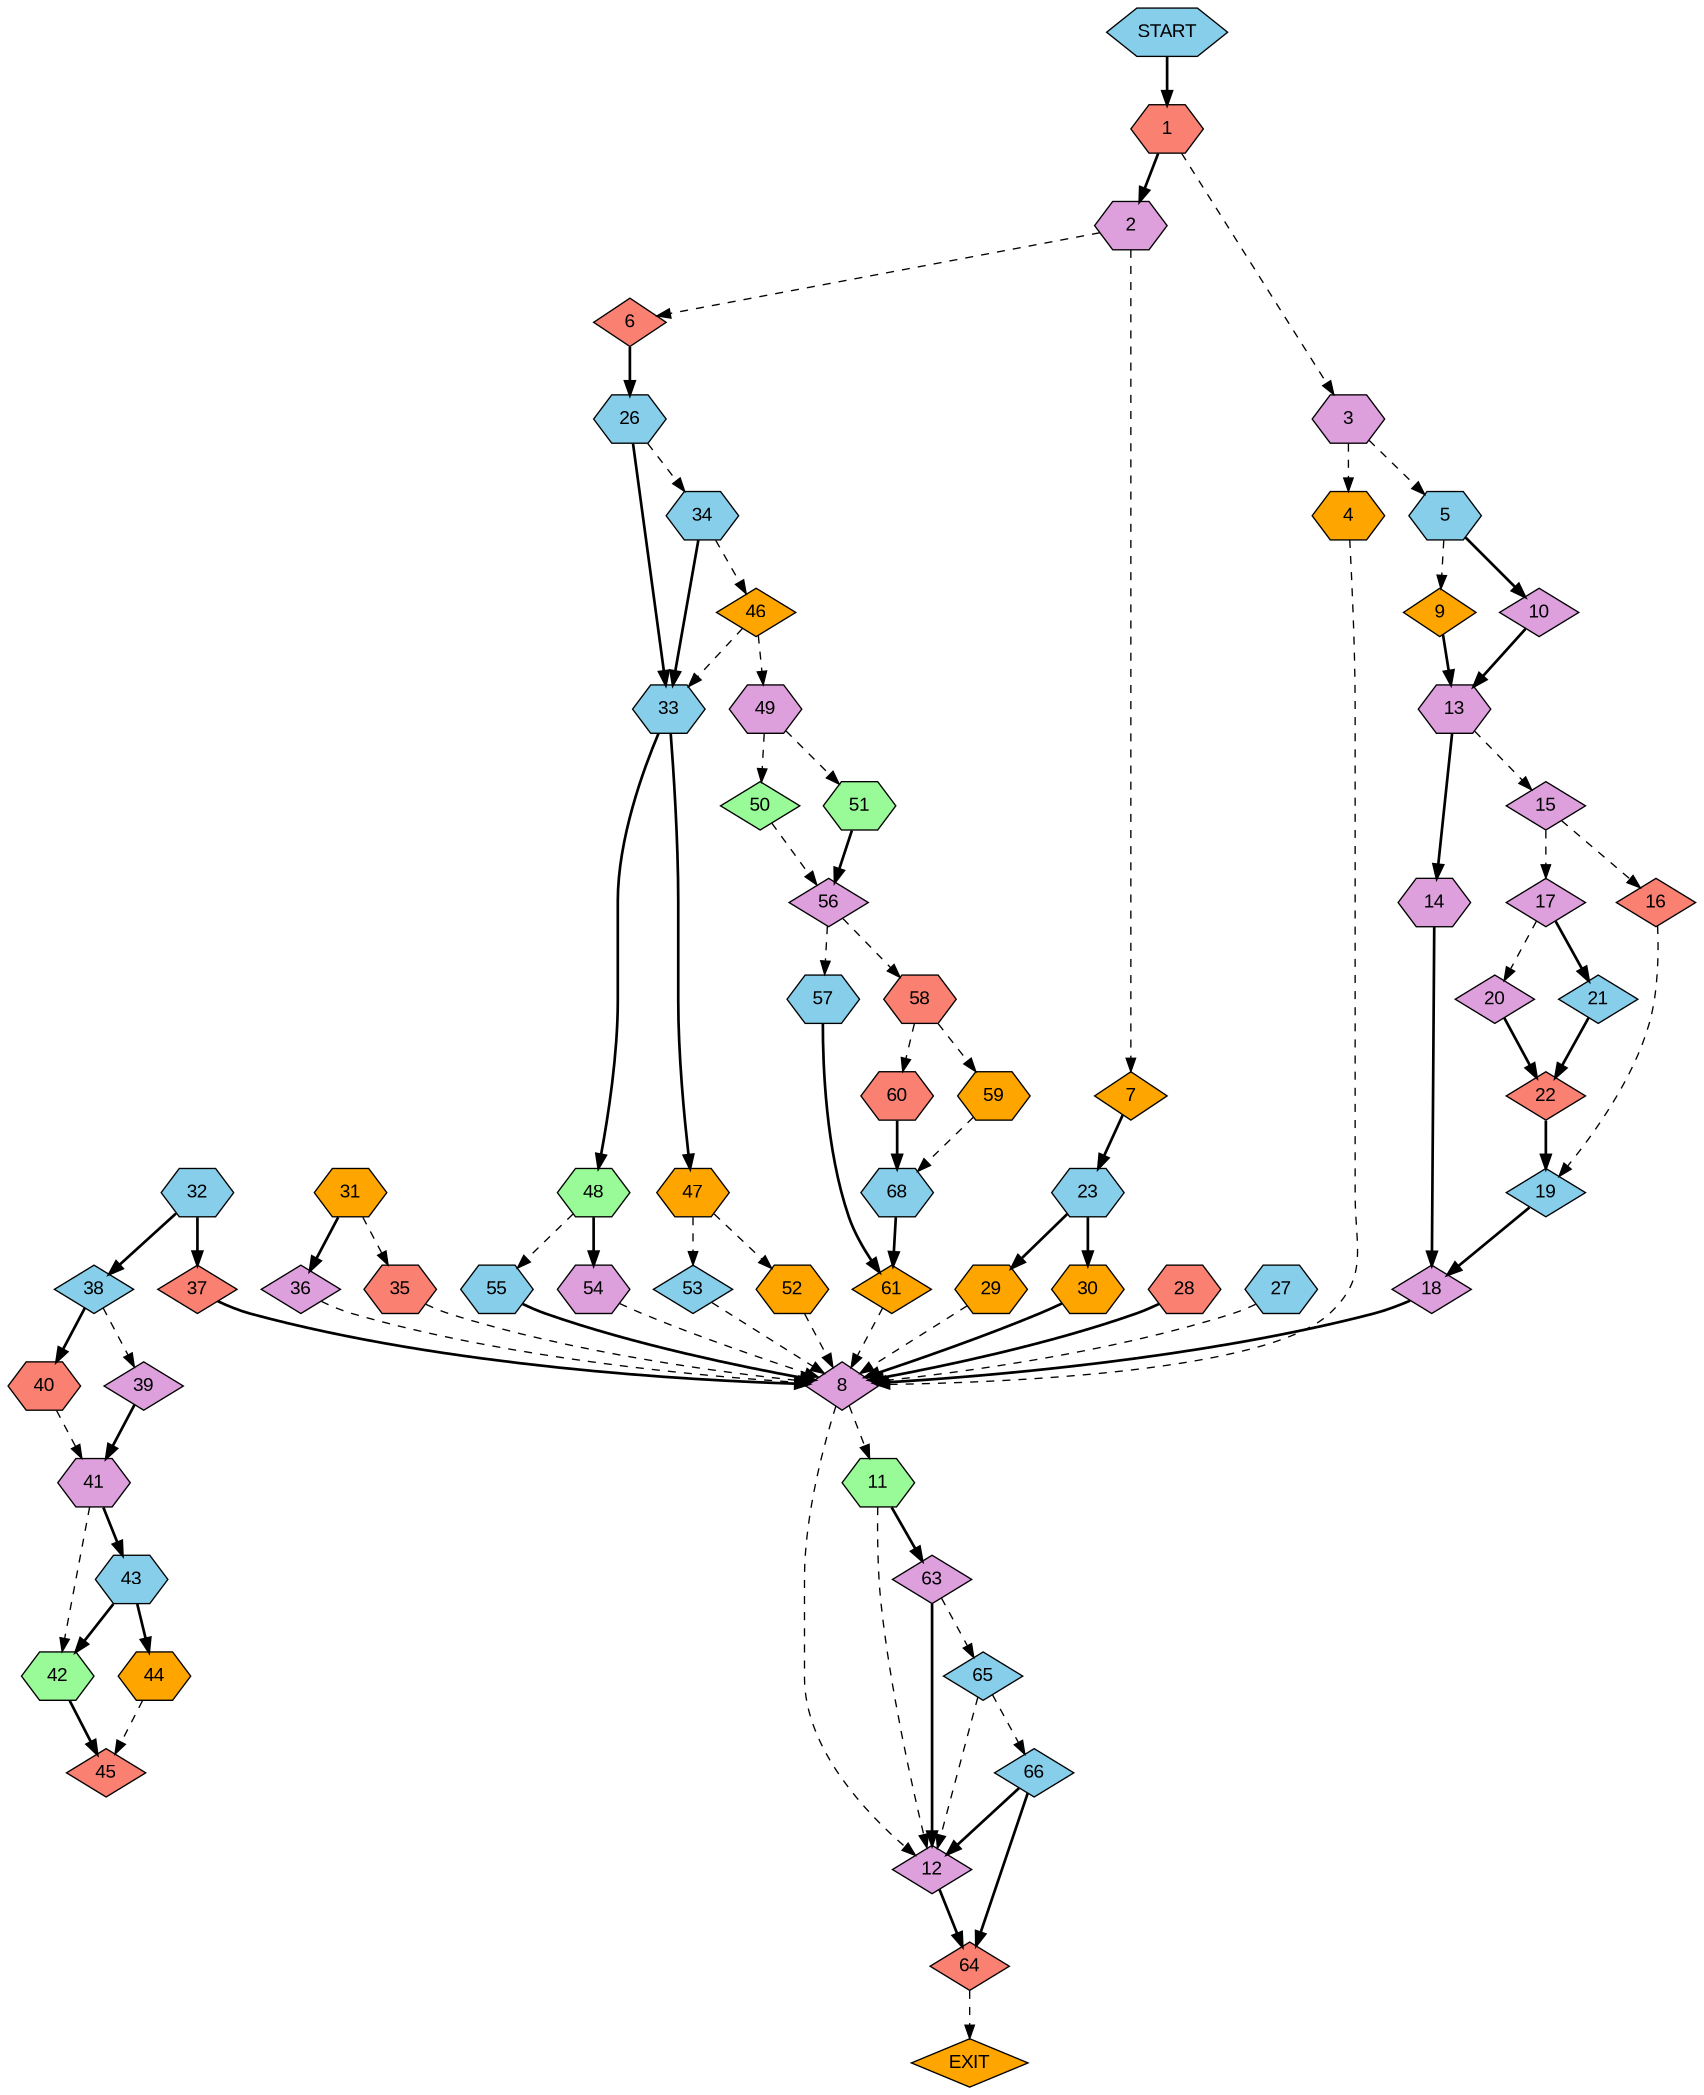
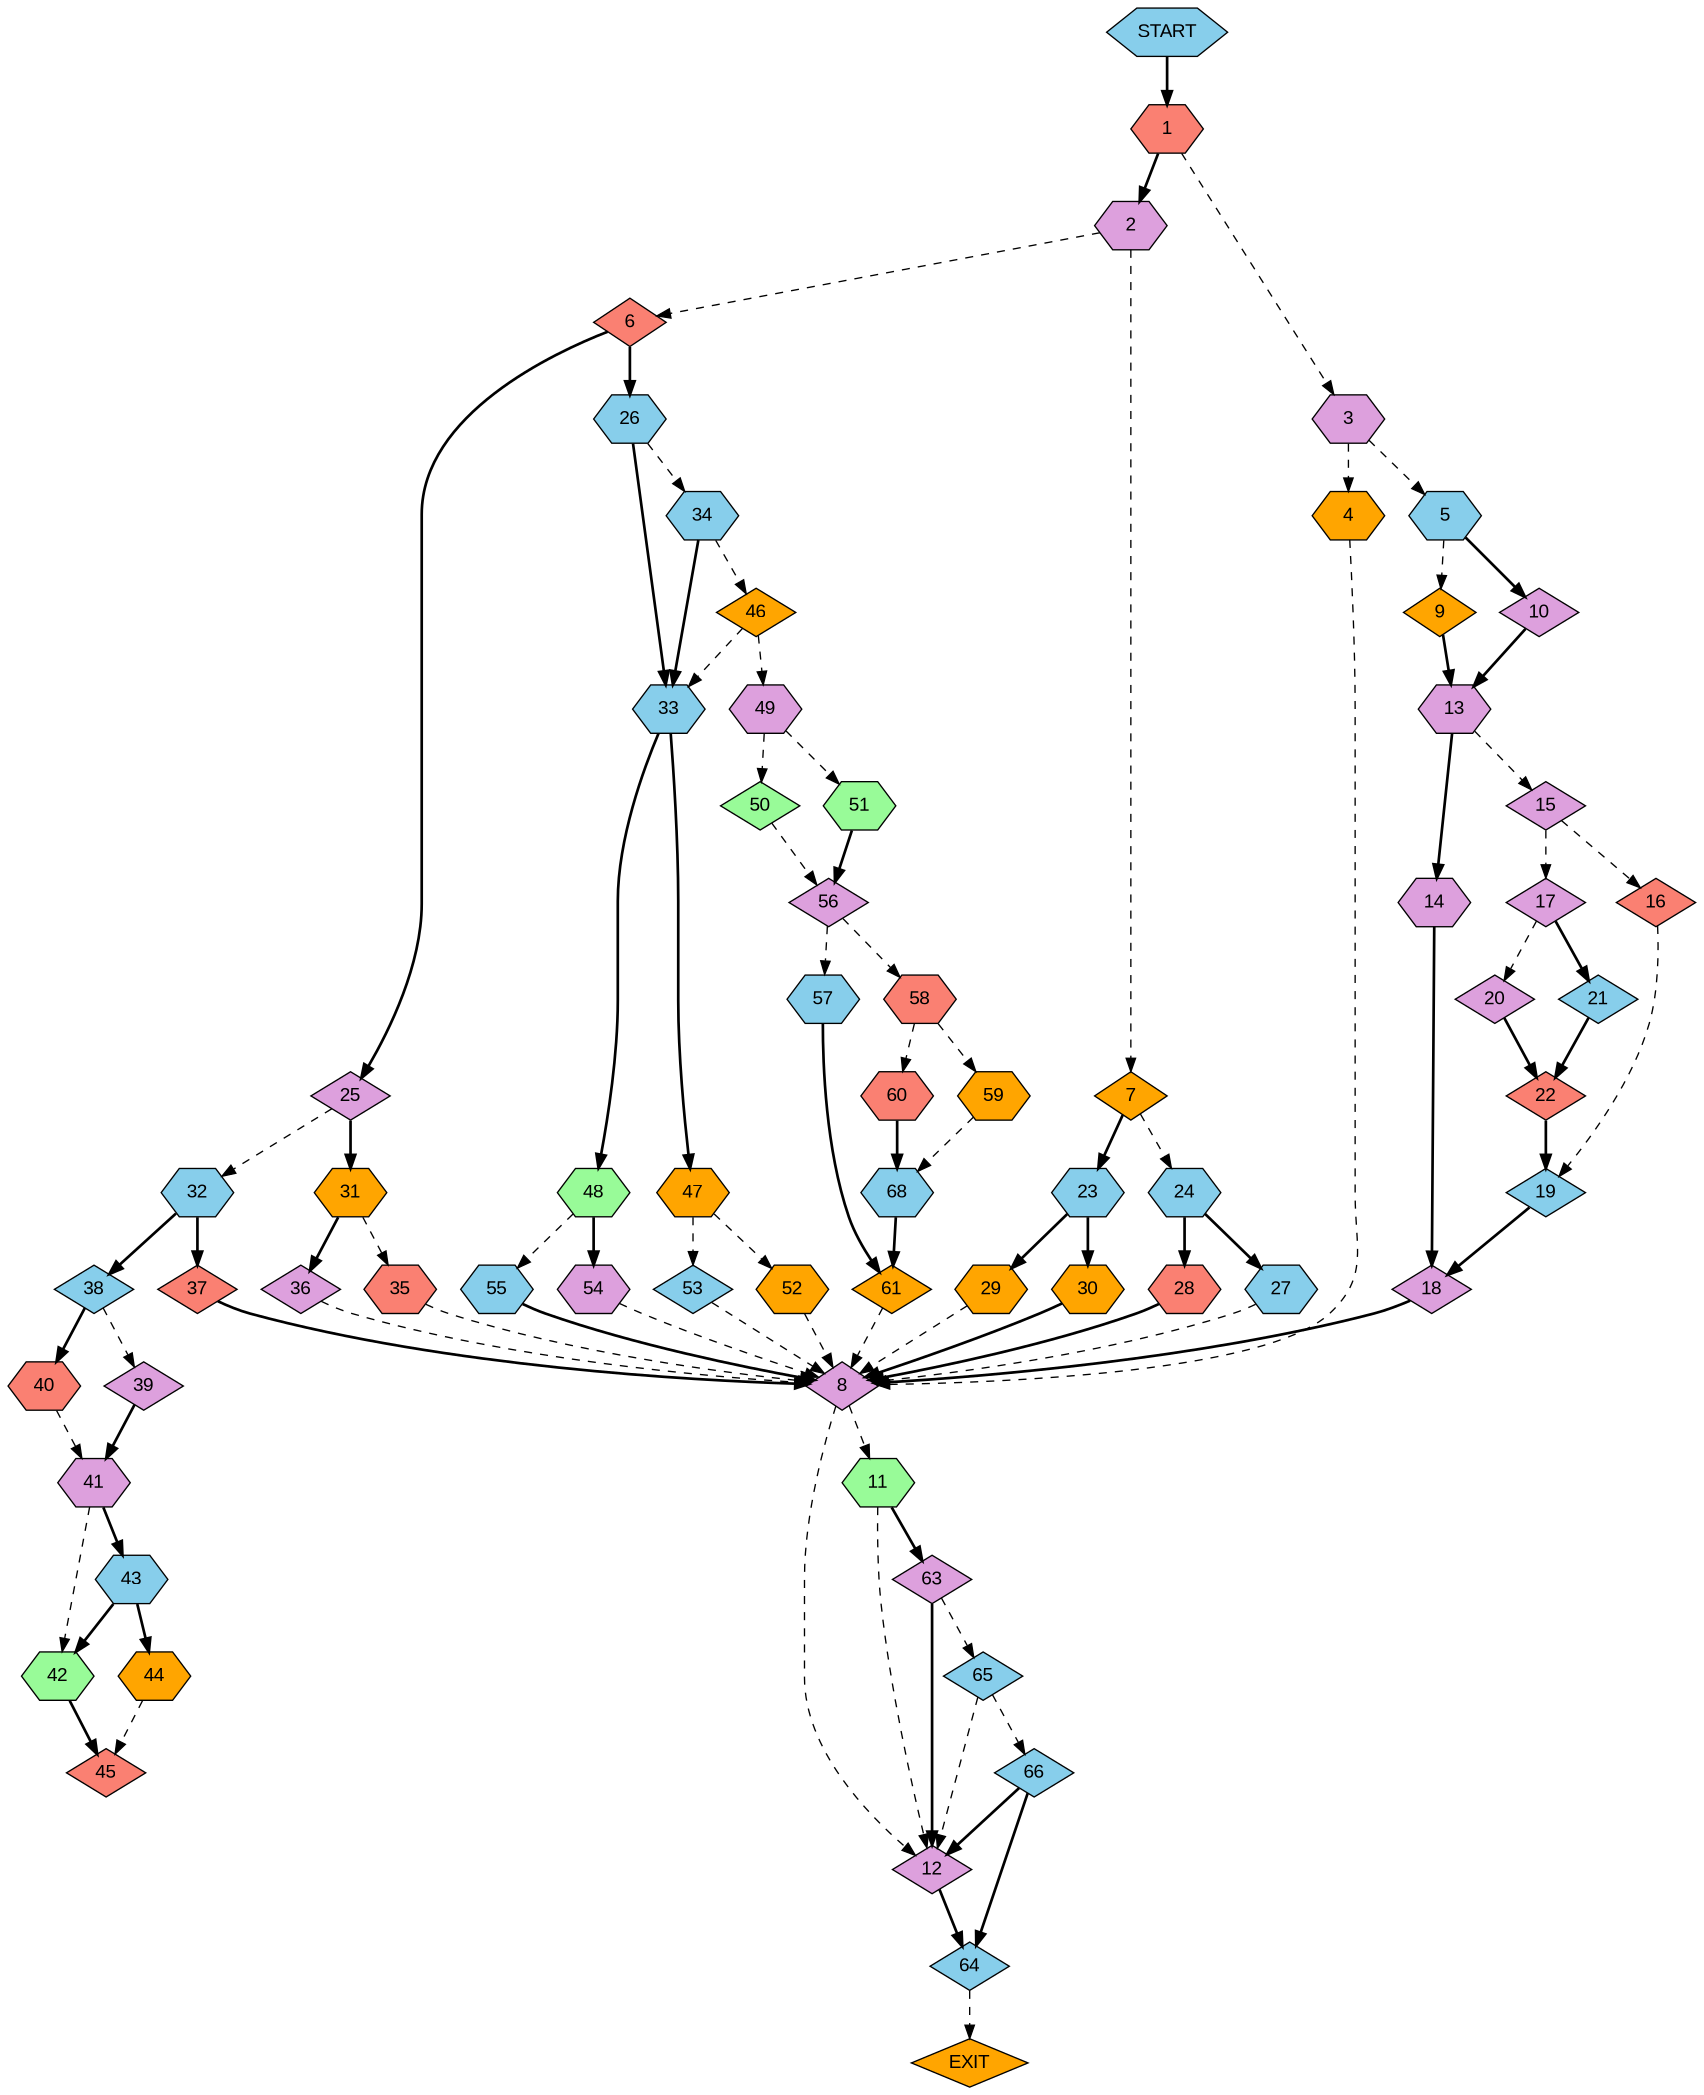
node "25": added
node "24": added
node "64": fillcolor salmon -> skyblue
